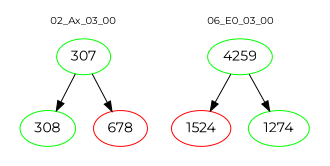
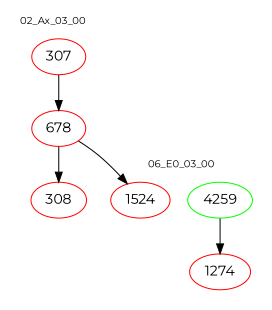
node "307": color green -> red
edge "307" -> "308": now "678" -> "308"
edge "4259" -> "1524": now "678" -> "1524"
node "308": color green -> red
node "1274": color green -> red
